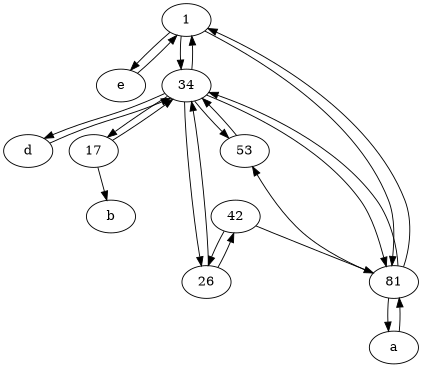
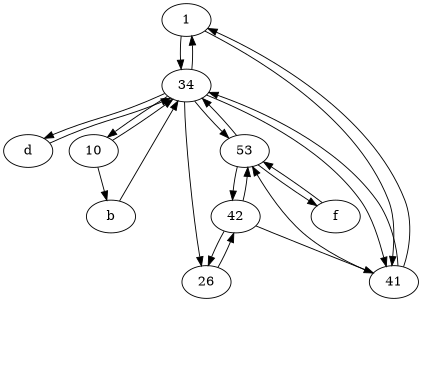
node "e": removed
node "17": label "17" -> "10"
edge "53" -> "42": added
edge "26" -> "34": now "b" -> "34"
edge "42" -> "53": added
node "f": added
node "81": label "81" -> "41"
node "a": removed
